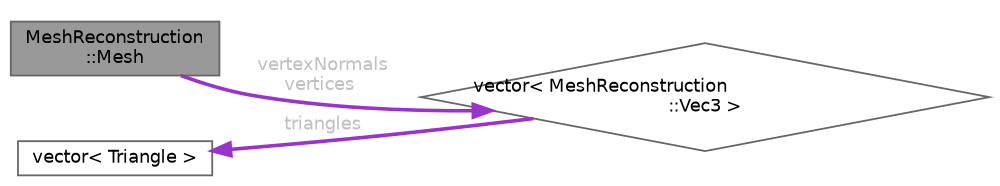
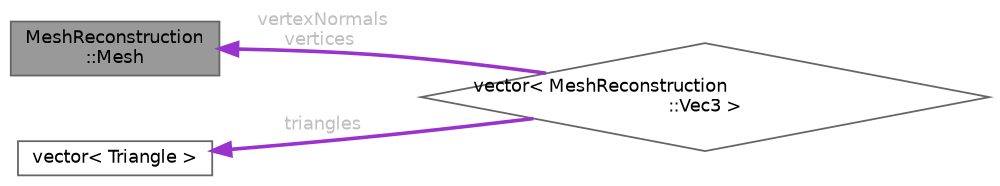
edge "MeshReconstruction ::Mesh" -> "vector< MeshReconstruction ::Vec3 >": reversed
